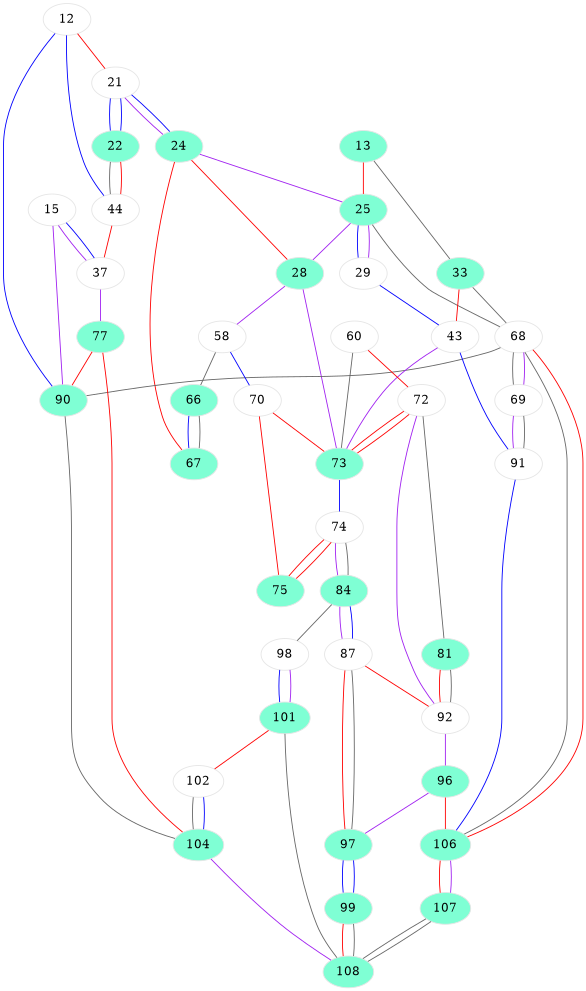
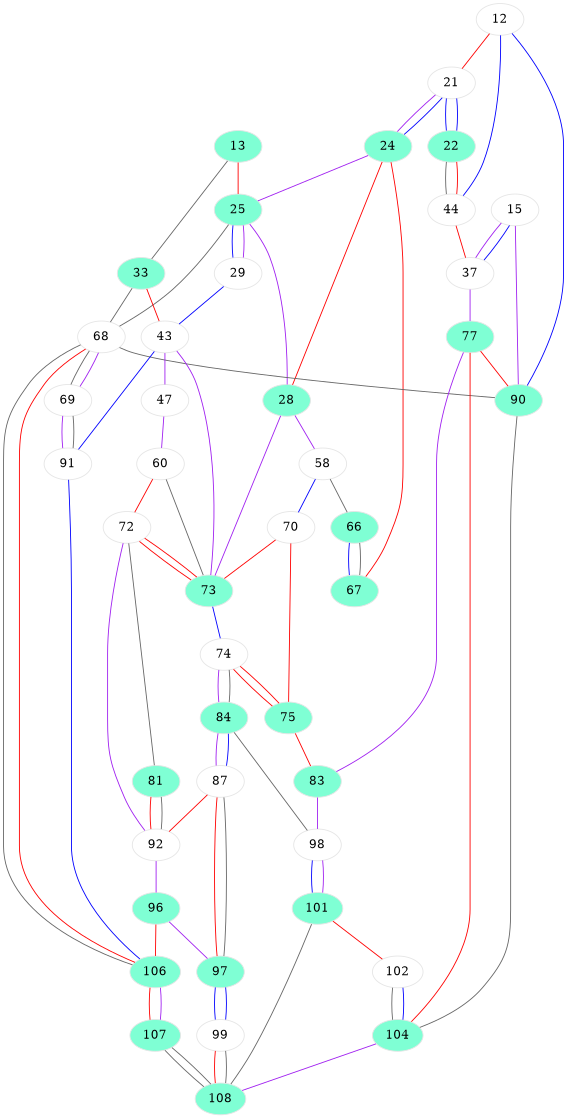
node "47": added
node "83": added
node "99": fillcolor aquamarine -> white
